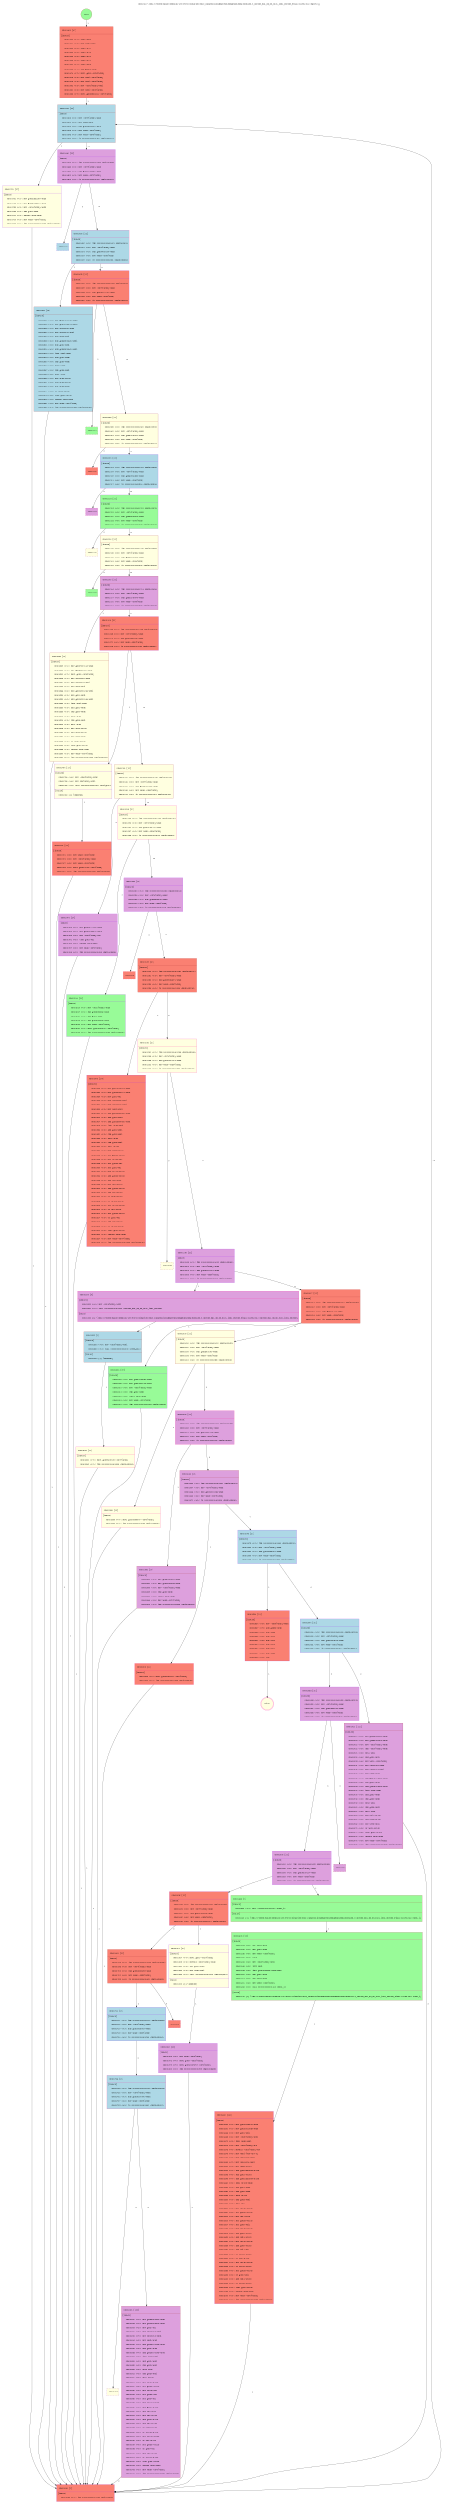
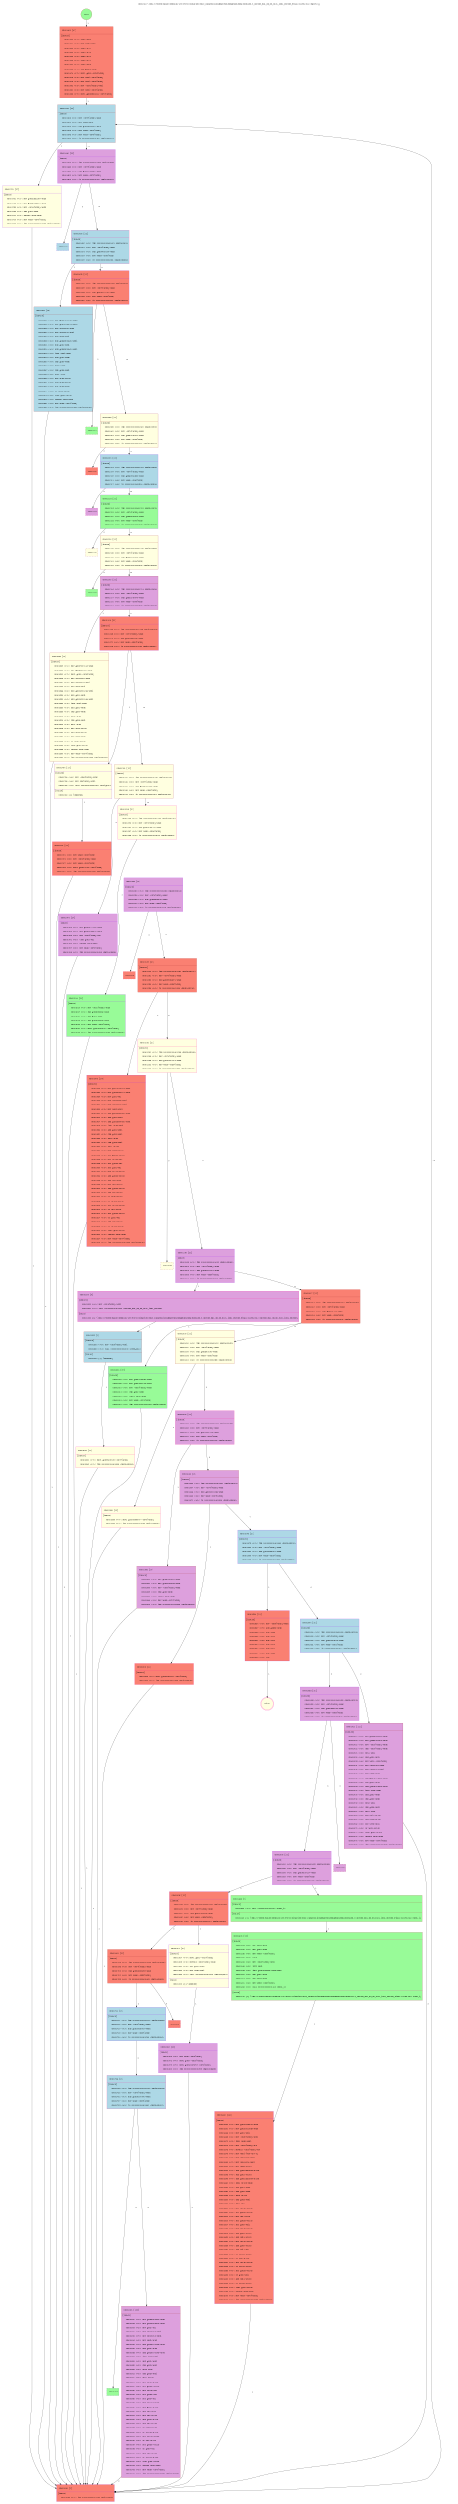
edge "0x40159a [25]" -> "0x4015b3 [25]": removed, label "13"
node "0x401743": fillcolor lightyellow -> palegreen
